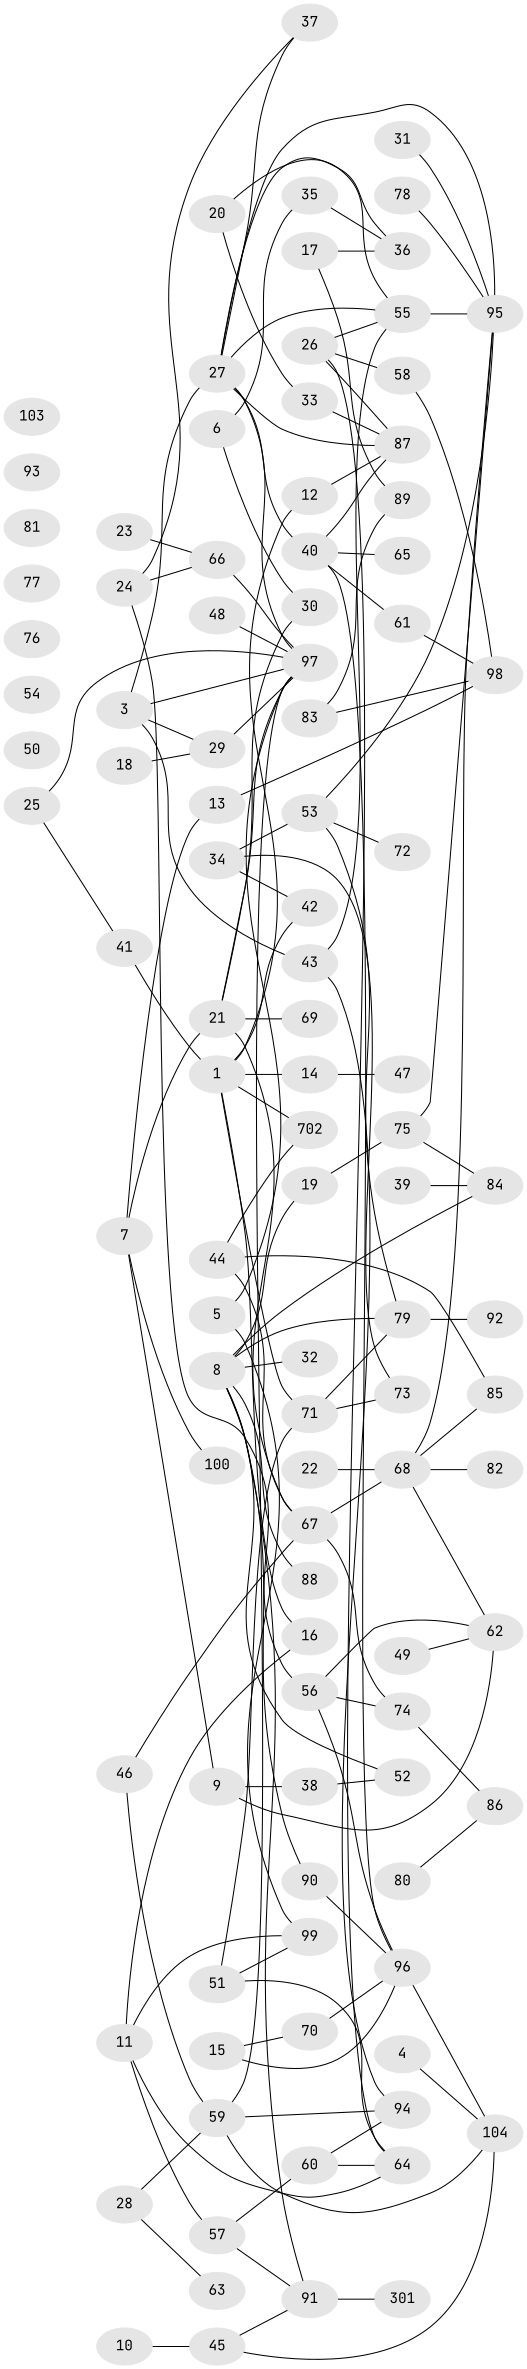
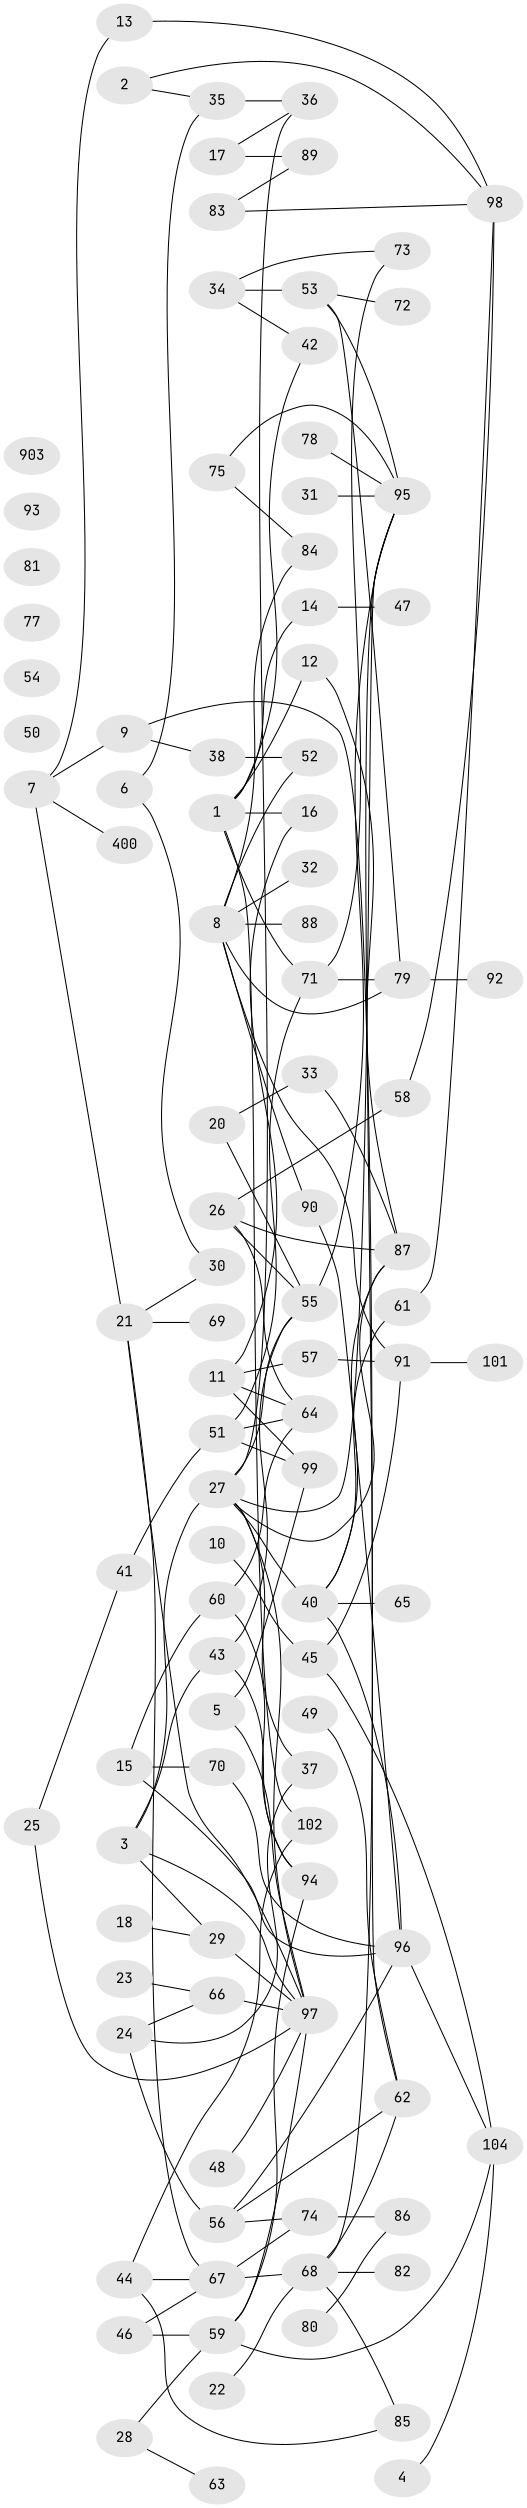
node "2": added
node "103": label "103" -> "903"
node "76": removed
edge "41" -- "1": now "41" -- "51"
node "702": label "702" -> "102"
node "19": removed
node "39": removed
node "100": label "100" -> "400"
edge "60" -- "57": now "60" -- "15"
node "301": label "301" -> "101"
